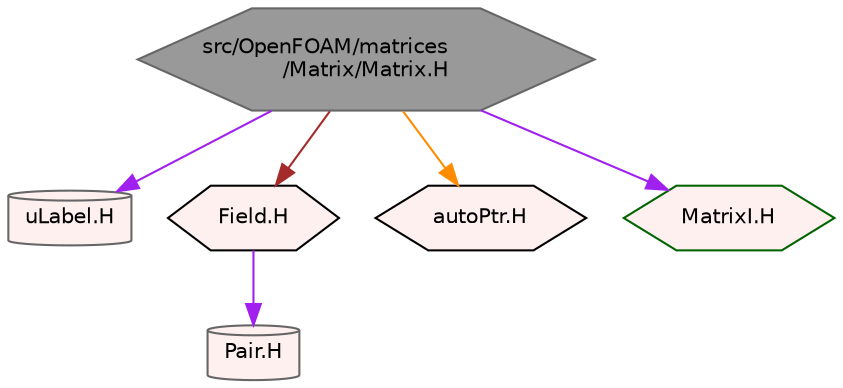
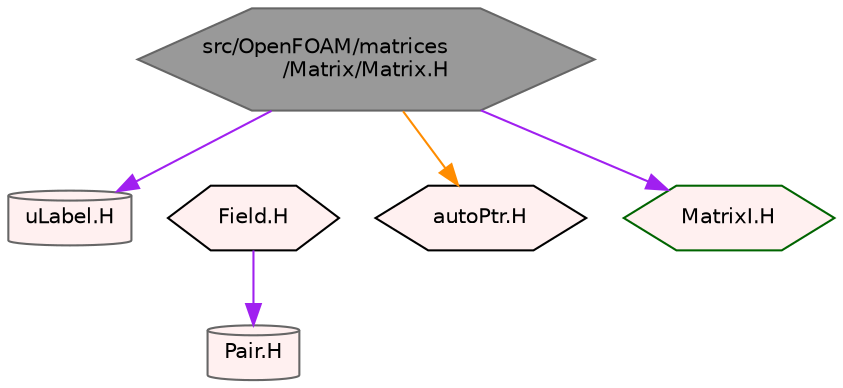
edge "src/OpenFOAM/matrices /Matrix/Matrix.H" -> "Field.H": removed
